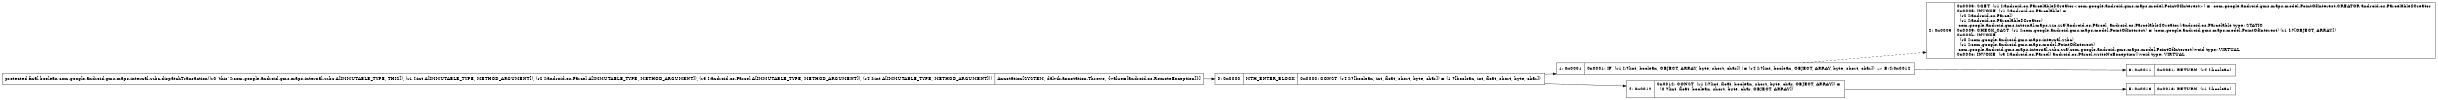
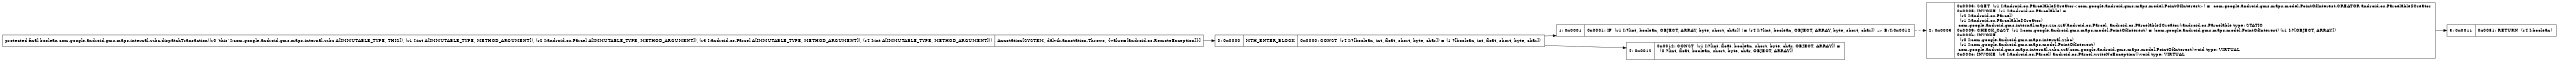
edge "1: 0x0001" -> "3: 0x0011": now "2: 0x0003" -> "3: 0x0011"
node "5: 0x0013": removed
